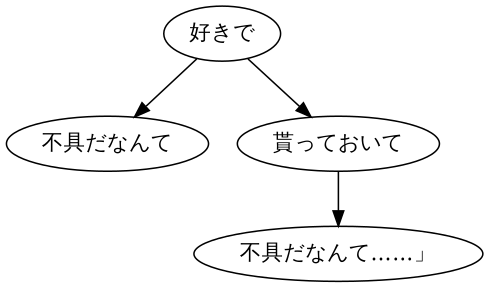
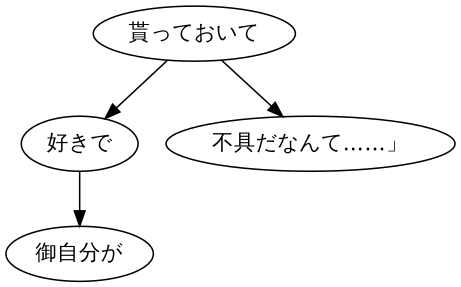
edge "好きで" -> "貰っておいて": reversed
node "不具だなんて": label "不具だなんて" -> "御自分が"
